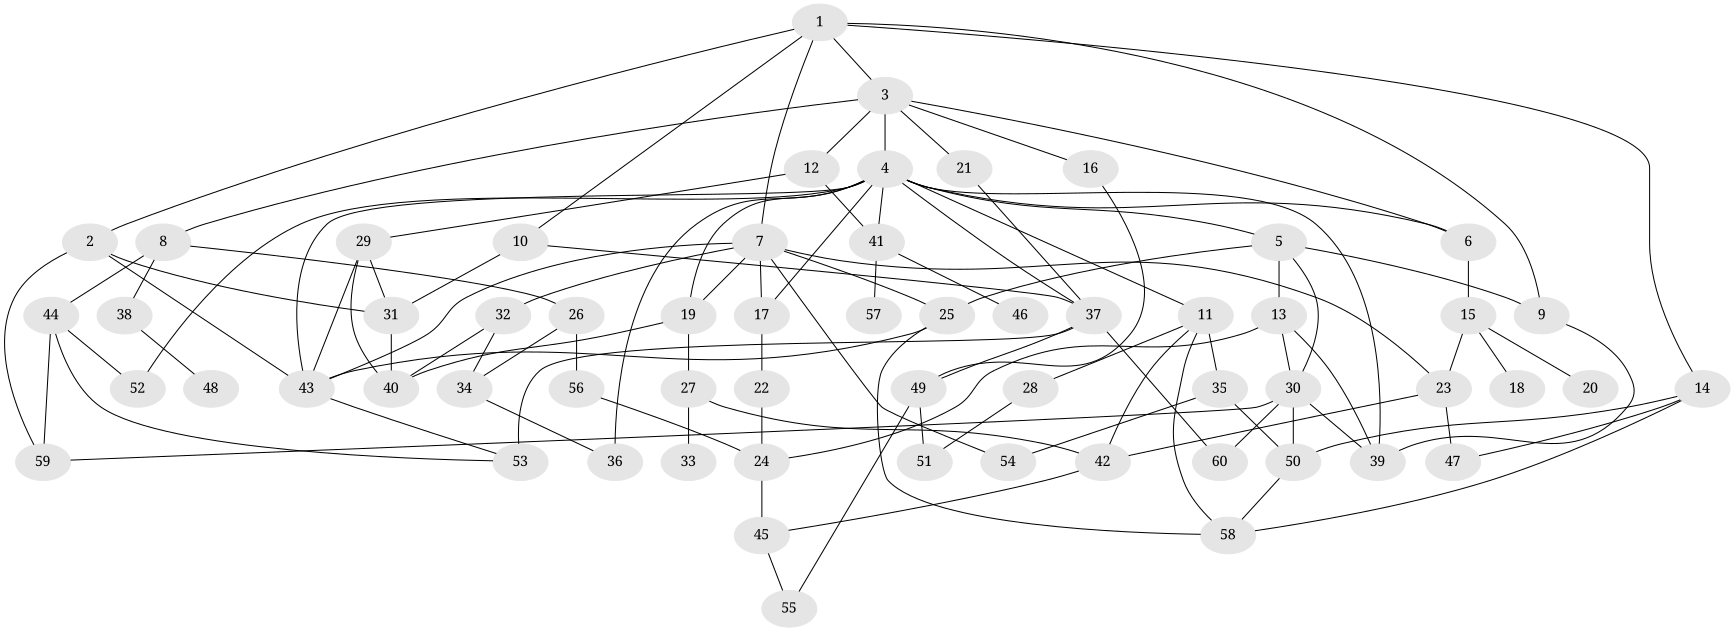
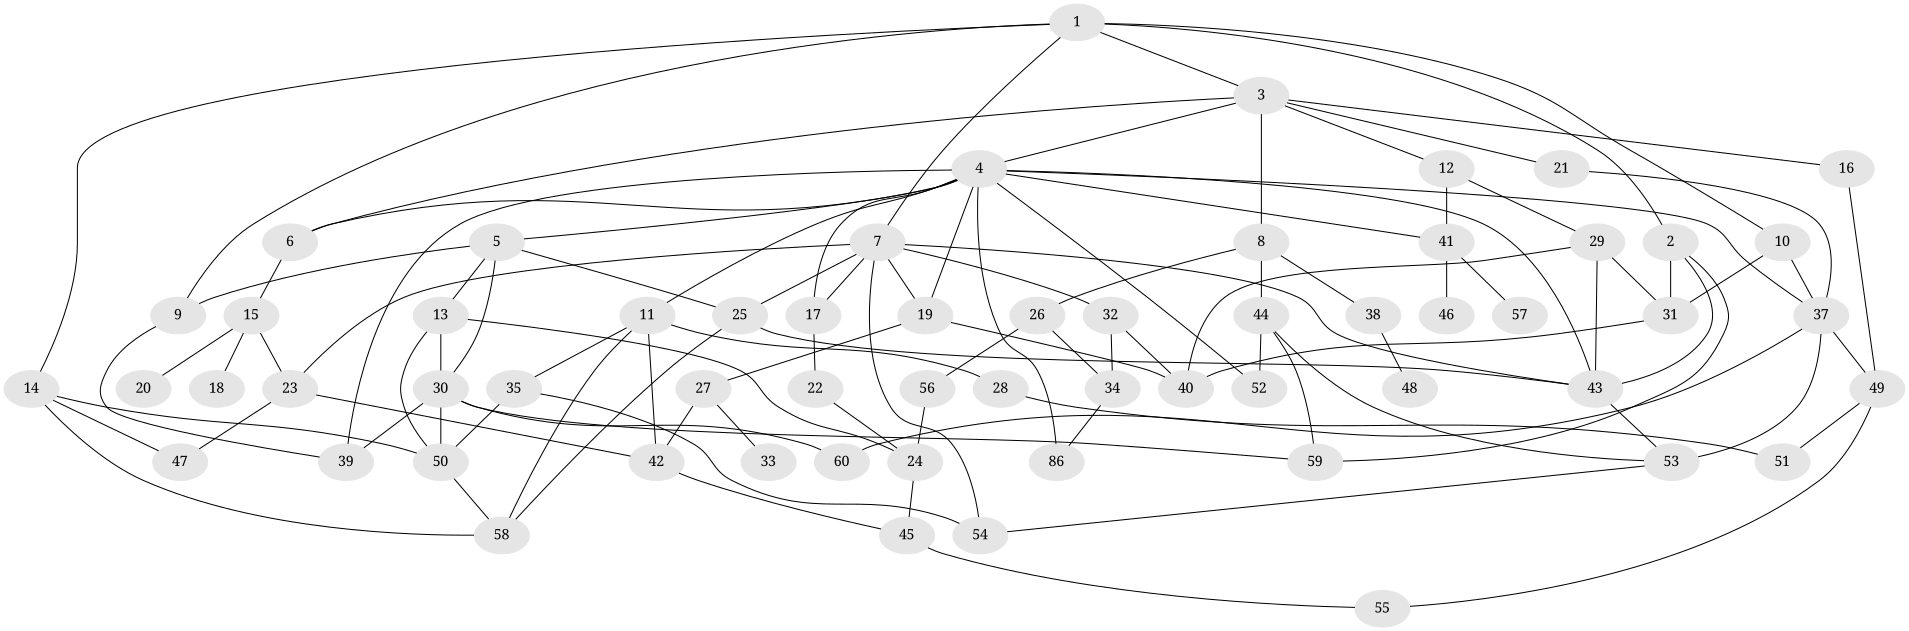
edge "13" -- "39": now "13" -- "50"
node "36": label "36" -> "86"
edge "53" -- "54": added
